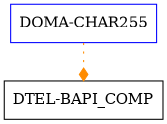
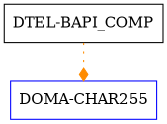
edge "DOMA-CHAR255" -> "DTEL-BAPI_COMP": reversed
